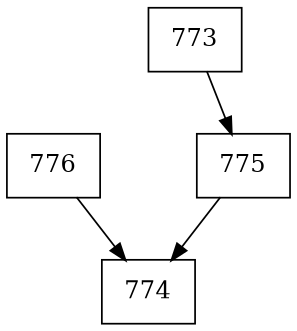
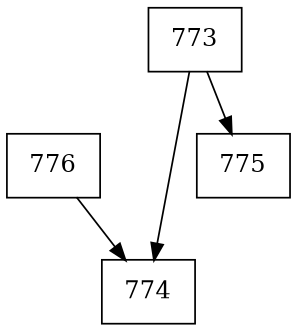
edge "775" -> "774": now "773" -> "774"
